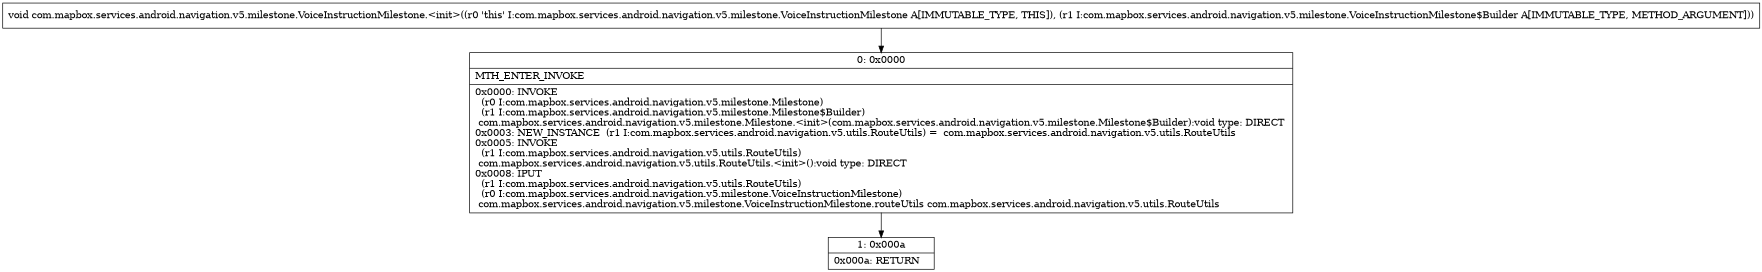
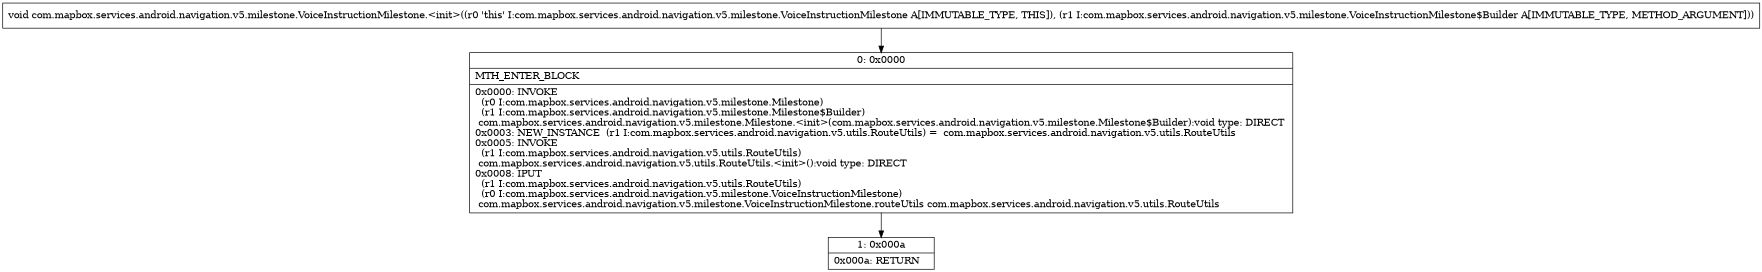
node "0: 0x0000": text "MTH_ENTER_INVOKE" -> "MTH_ENTER_BLOCK"
